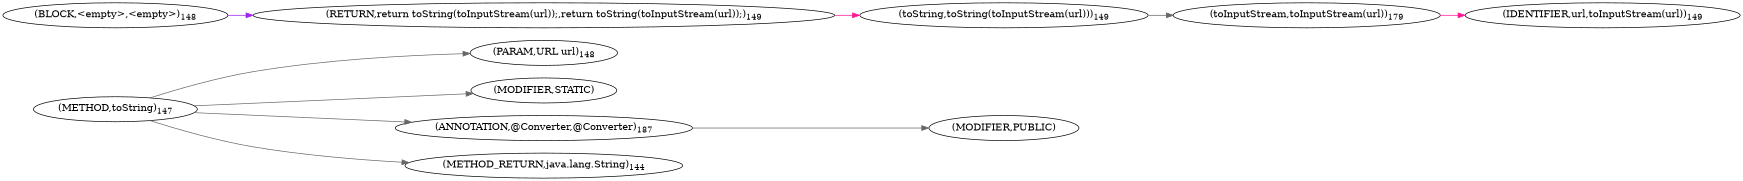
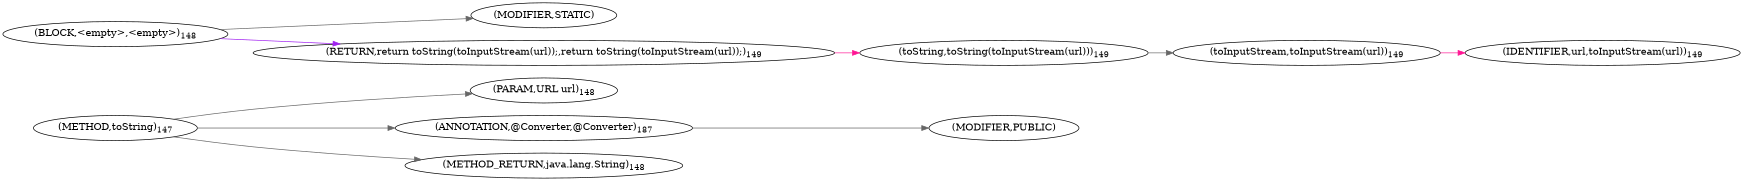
node "(toInputStream,toInputStream(url))": text "179" -> "149"
edge "(METHOD,toString)" -> "(MODIFIER,STATIC)": now "(BLOCK,<empty>,<empty>)" -> "(MODIFIER,STATIC)"
node "(METHOD_RETURN,java.lang.String)": text "144" -> "148"
